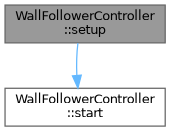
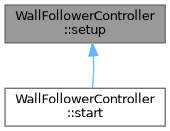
edge "WallFollowerController ::setup" -> "WallFollowerController ::start": reversed
